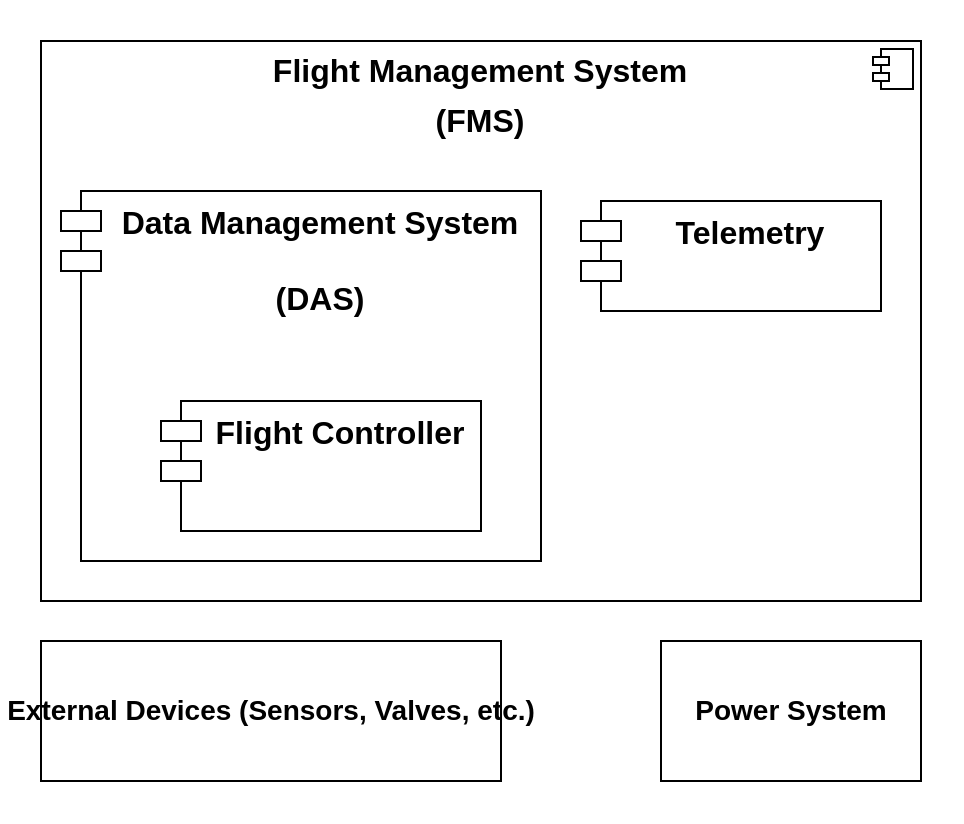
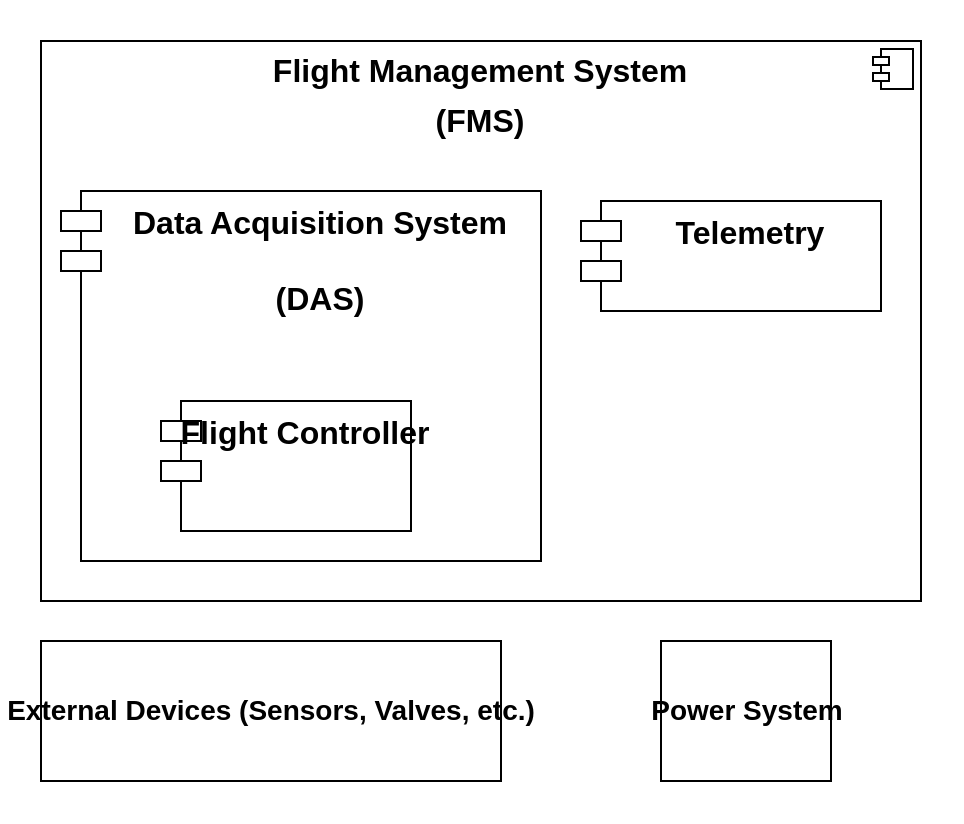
node "Data Management System (DAS)": label "Data Management System (DAS)" -> "Data Acquisition System (DAS)"
node "Flight Controller": size 320x130 -> 250x130
node "Power System": size 260x140 -> 170x140
